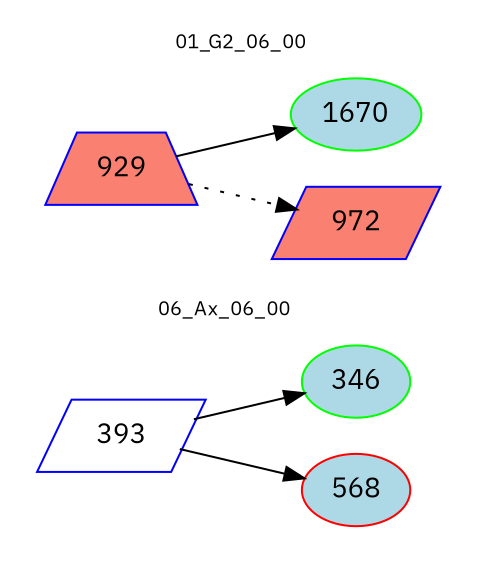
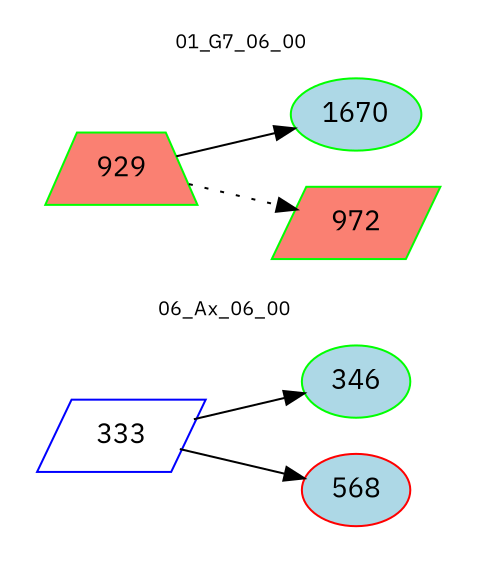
cluster "01_G2_06_00": label "01_G2_06_00" -> "01_G7_06_00"
node "929": color blue -> green
node "972": color blue -> green
node "393": label "393" -> "333"
